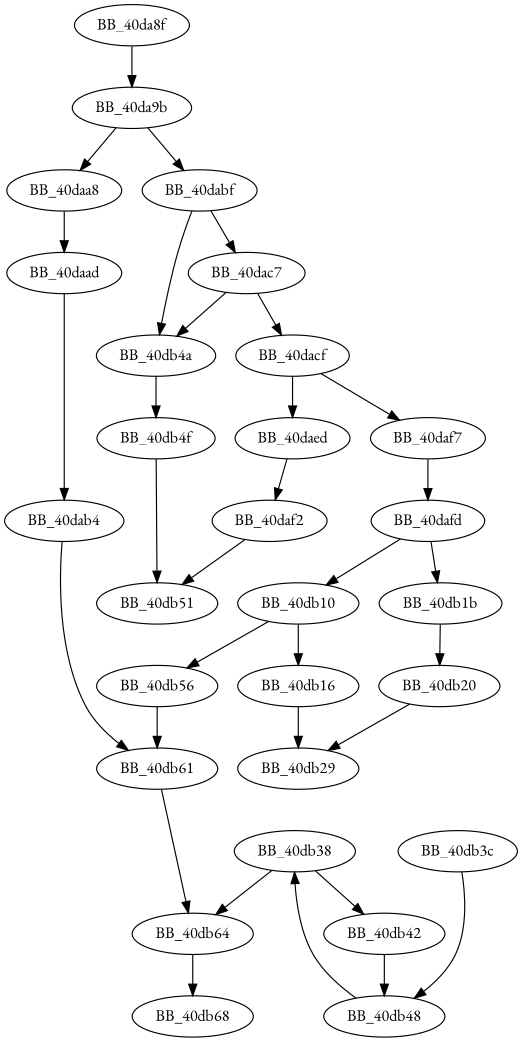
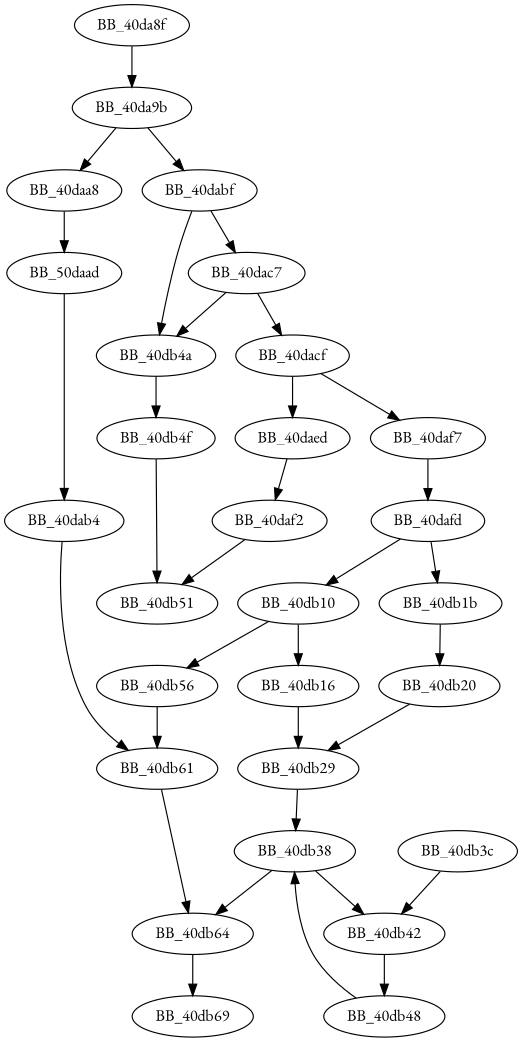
node "BB_40daad": label "BB_40daad" -> "BB_50daad"
edge "BB_40db29" -> "BB_40db38": added
edge "BB_40db3c" -> "BB_40db48": now "BB_40db3c" -> "BB_40db42"
node "BB_40db68": label "BB_40db68" -> "BB_40db69"
